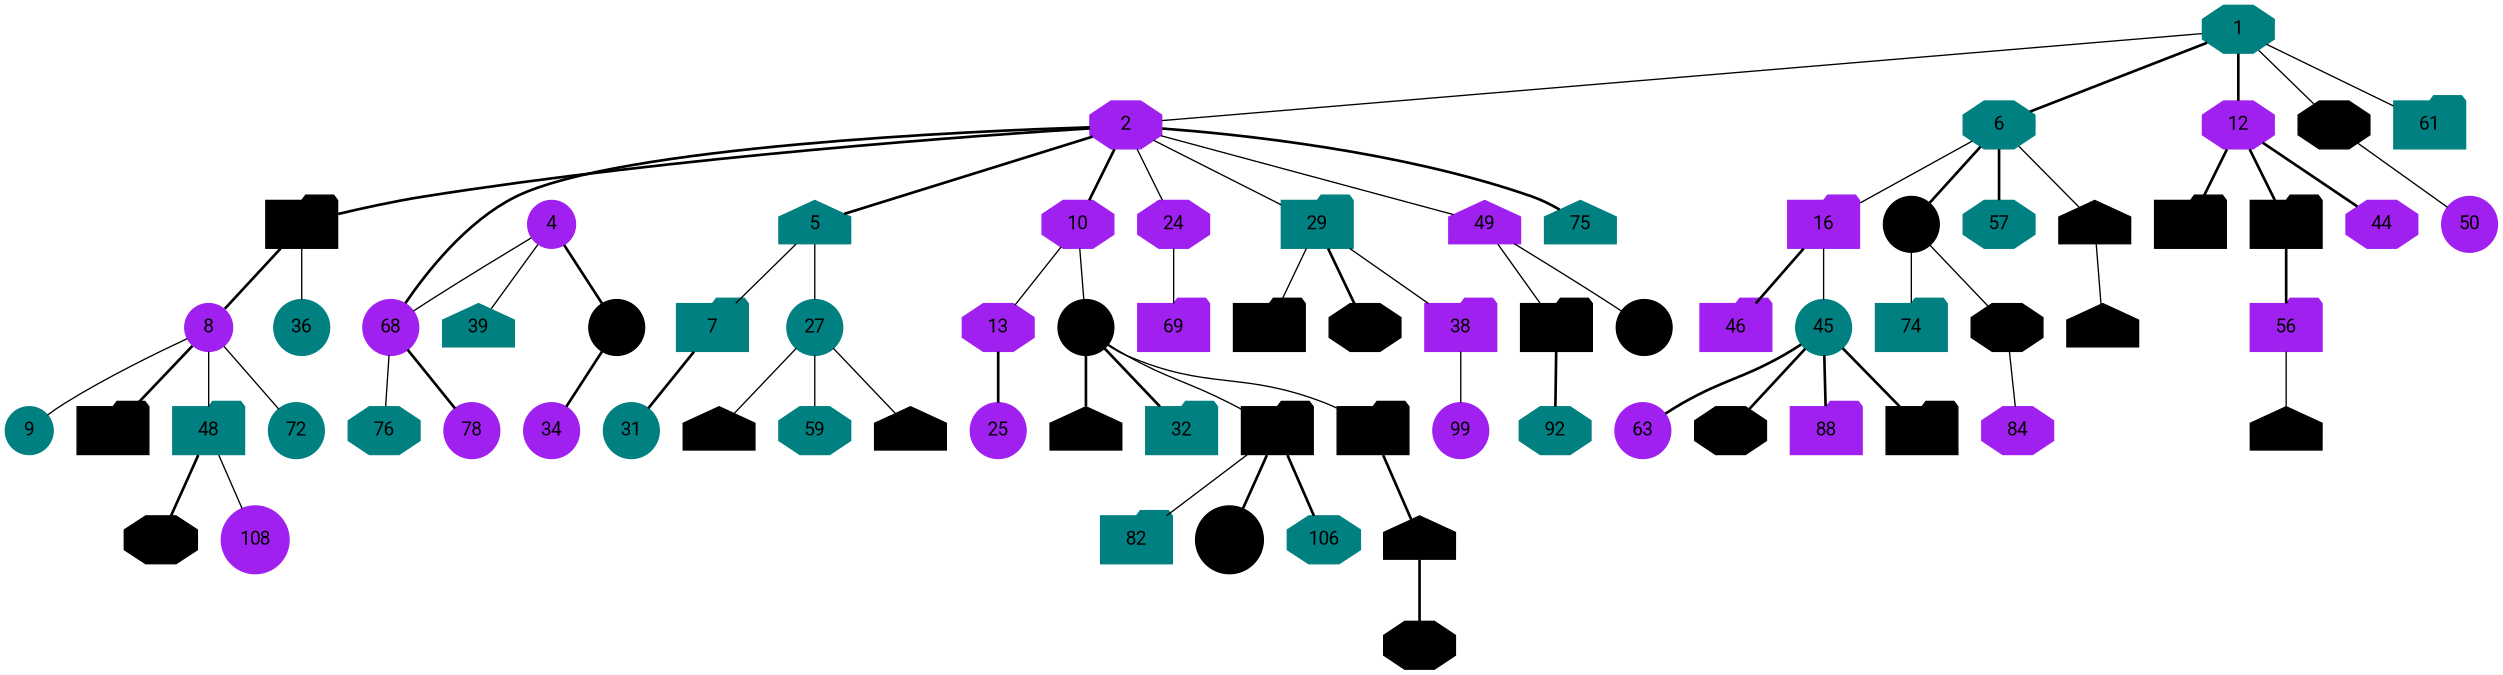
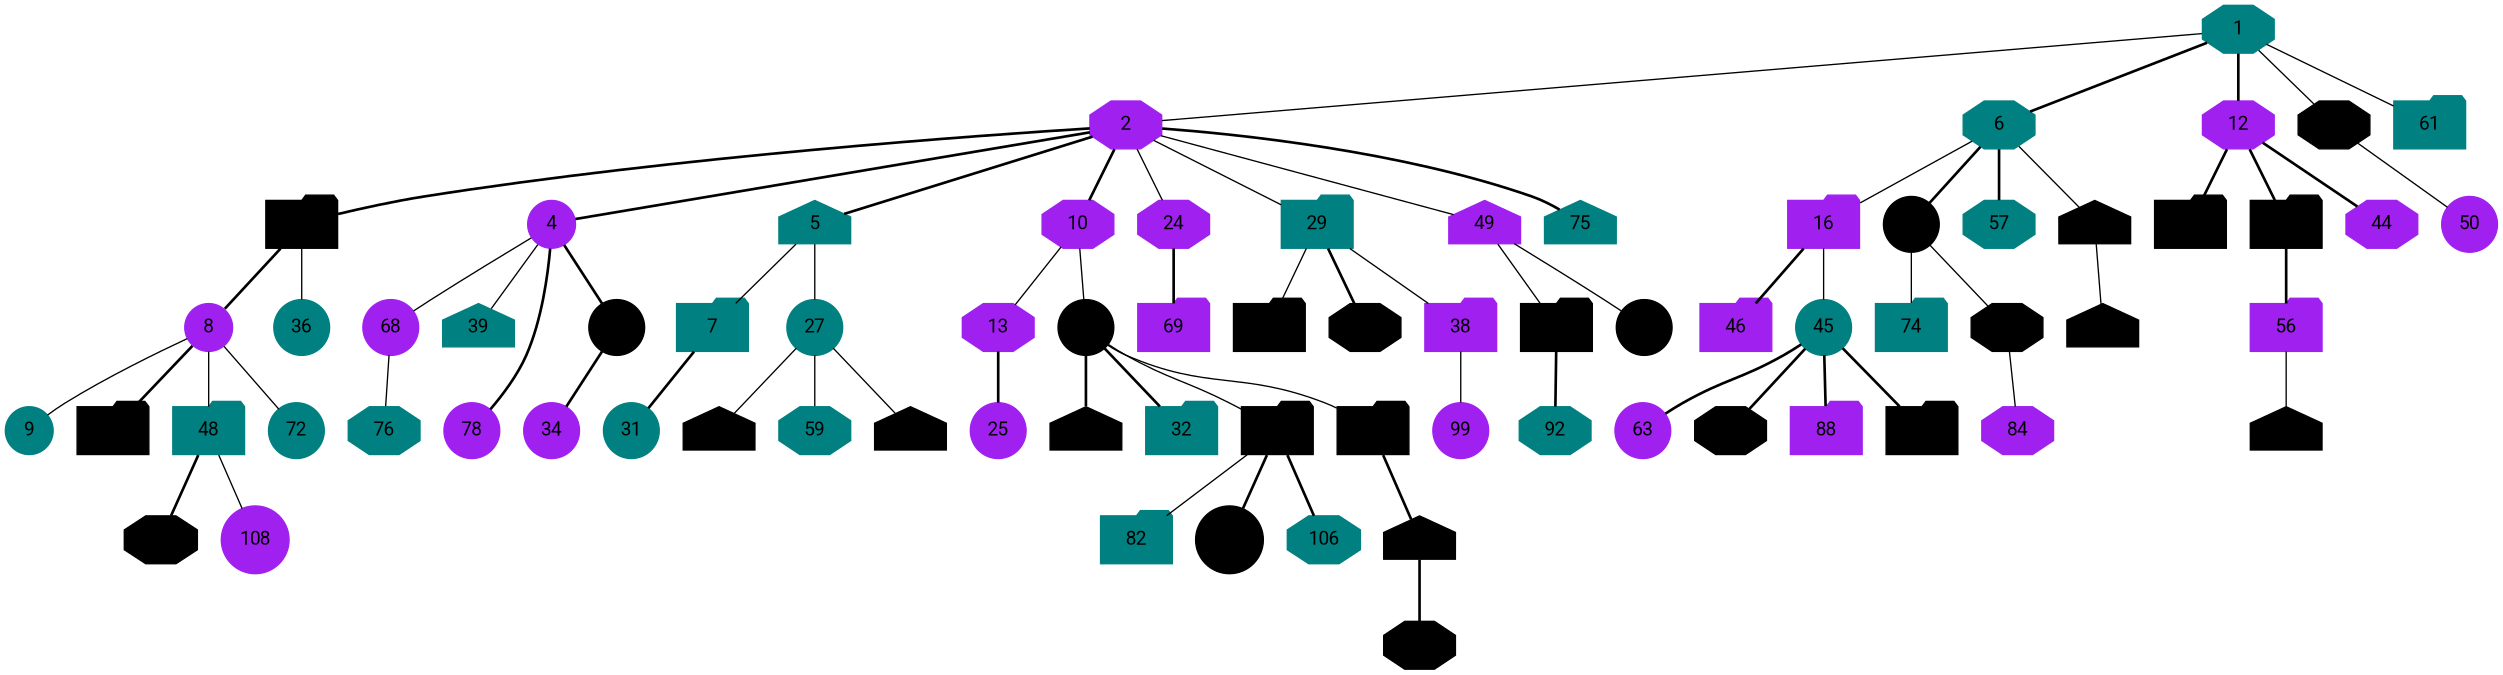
edge "2" -- "68": now "2" -- "4"
edge "24" -- "69": style solid -> bold
edge "68" -- "78": now "4" -- "78"
